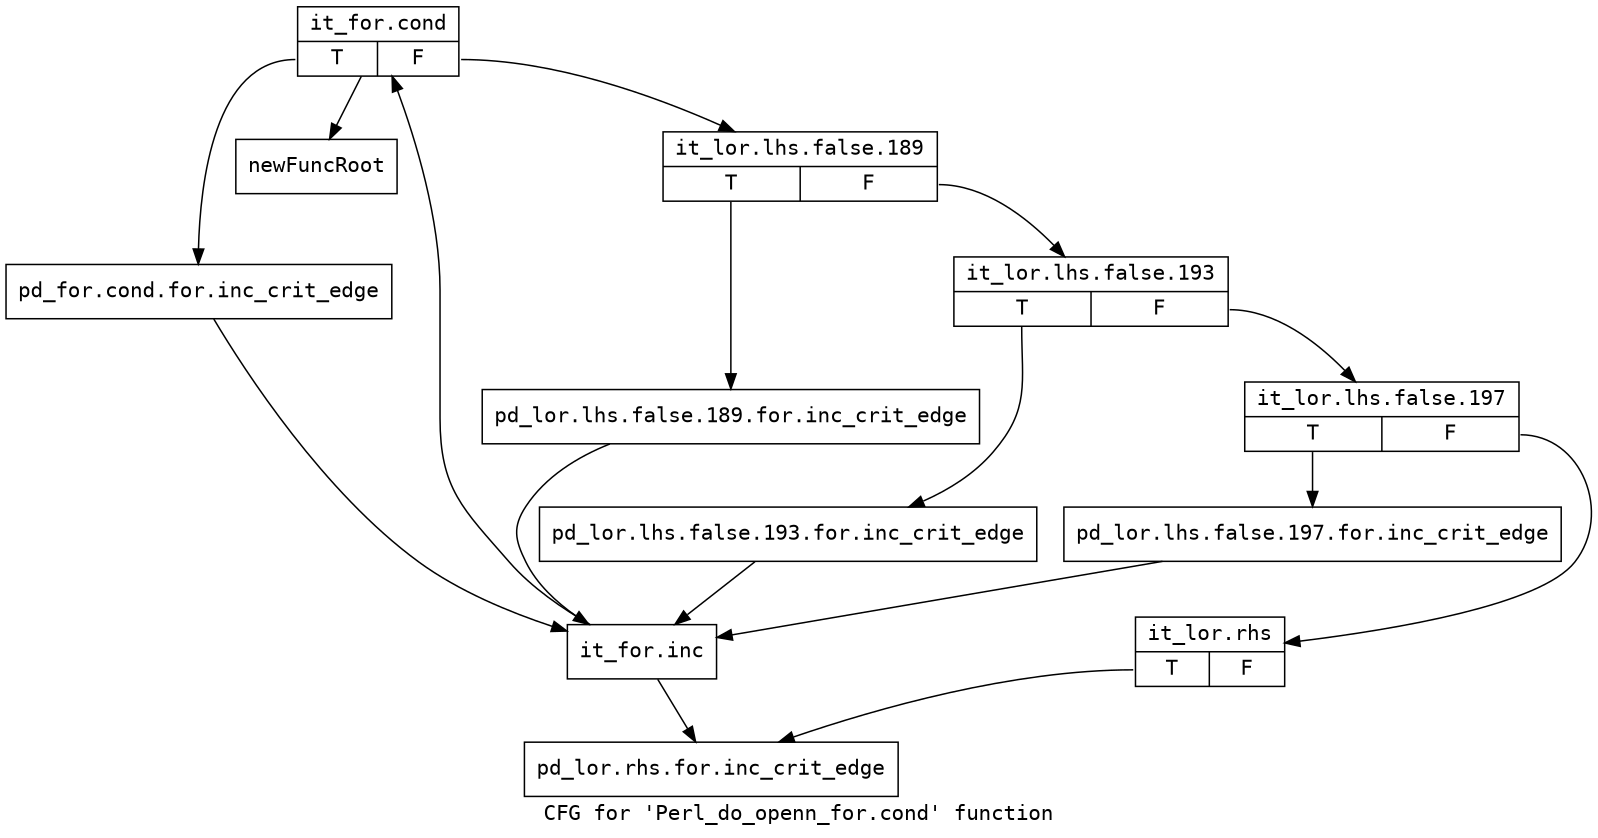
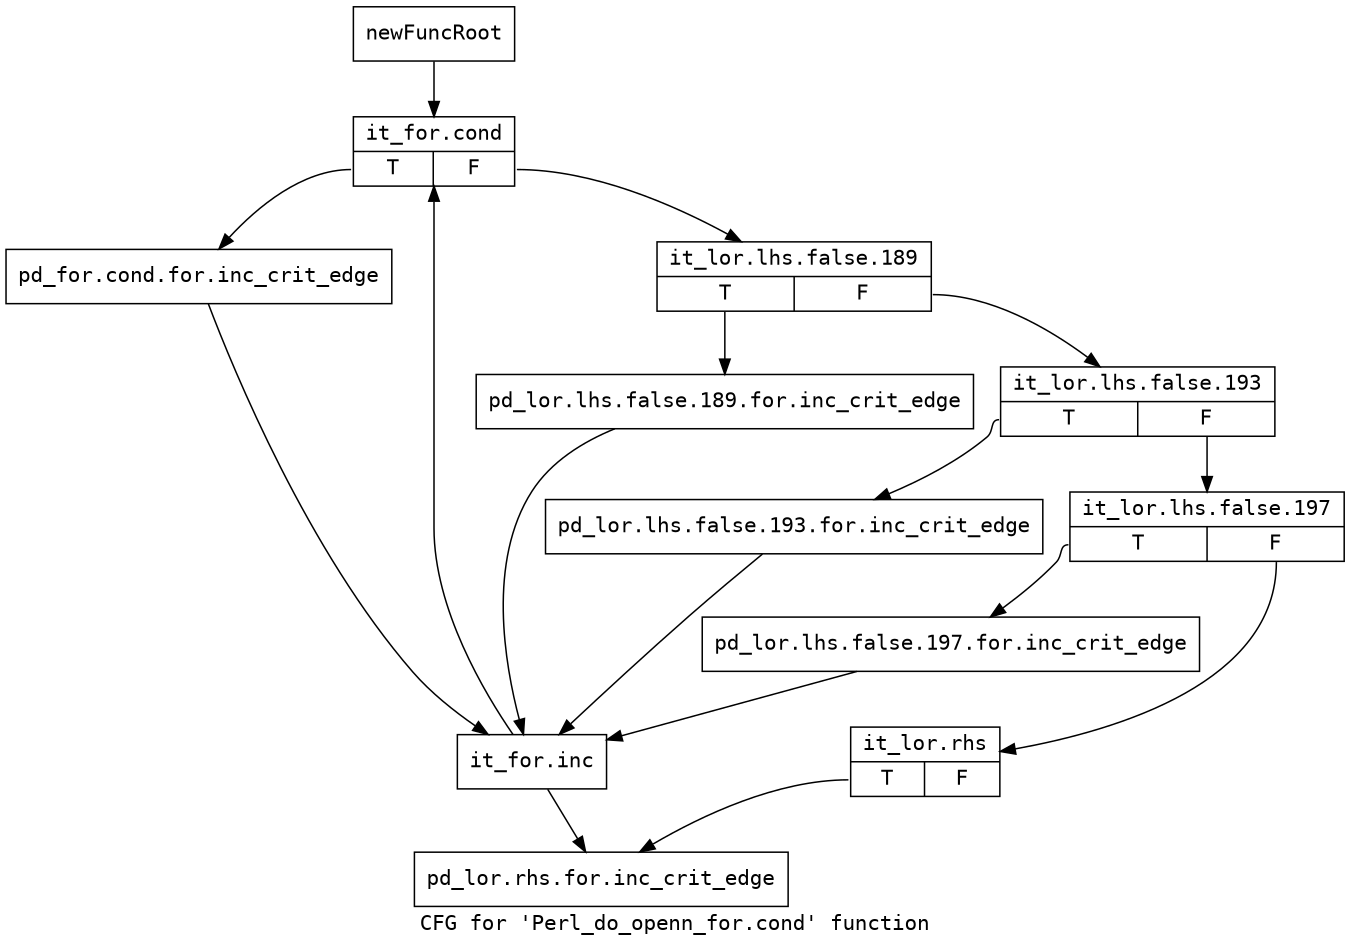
edge "it_for.cond" -> "newFuncRoot": reversed
